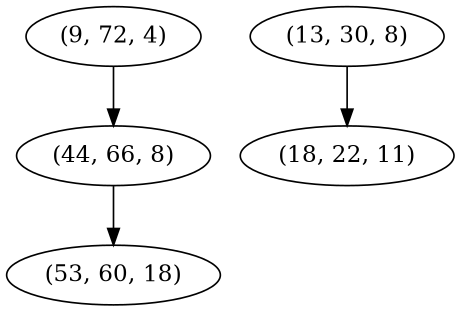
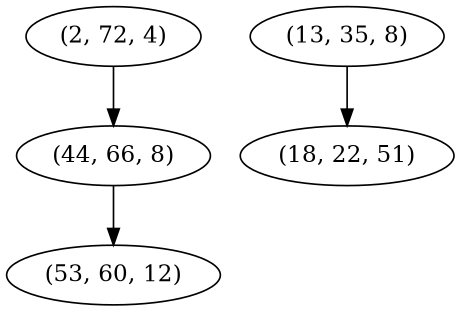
node "(9, 72, 4)": label "(9, 72, 4)" -> "(2, 72, 4)"
node "(13, 30, 8)": label "(13, 30, 8)" -> "(13, 35, 8)"
node "(18, 22, 11)": label "(18, 22, 11)" -> "(18, 22, 51)"
node "(53, 60, 18)": label "(53, 60, 18)" -> "(53, 60, 12)"
